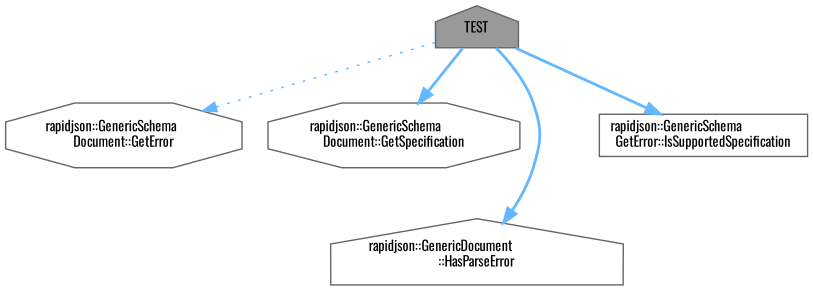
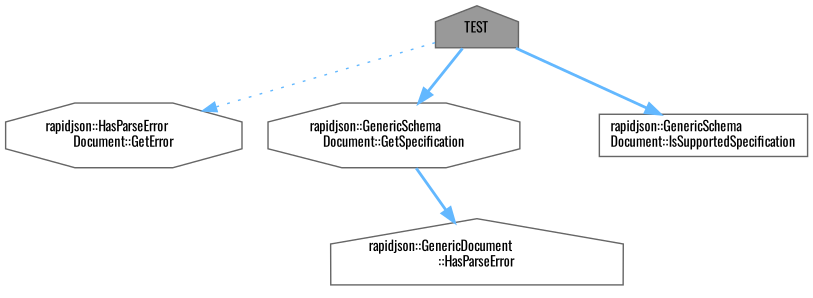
edge "TEST" -> "rapidjson::GenericDocument ::HasParseError": now "rapidjson::GenericSchema Document::GetSpecification" -> "rapidjson::GenericDocument ::HasParseError"
node "rapidjson::GenericSchema Document::GetError": label "rapidjson::GenericSchema Document::GetError" -> "rapidjson::HasParseError Document::GetError"
node "rapidjson::GenericSchema GetError::IsSupportedSpecification": label "rapidjson::GenericSchema GetError::IsSupportedSpecification" -> "rapidjson::GenericSchema Document::IsSupportedSpecification"
